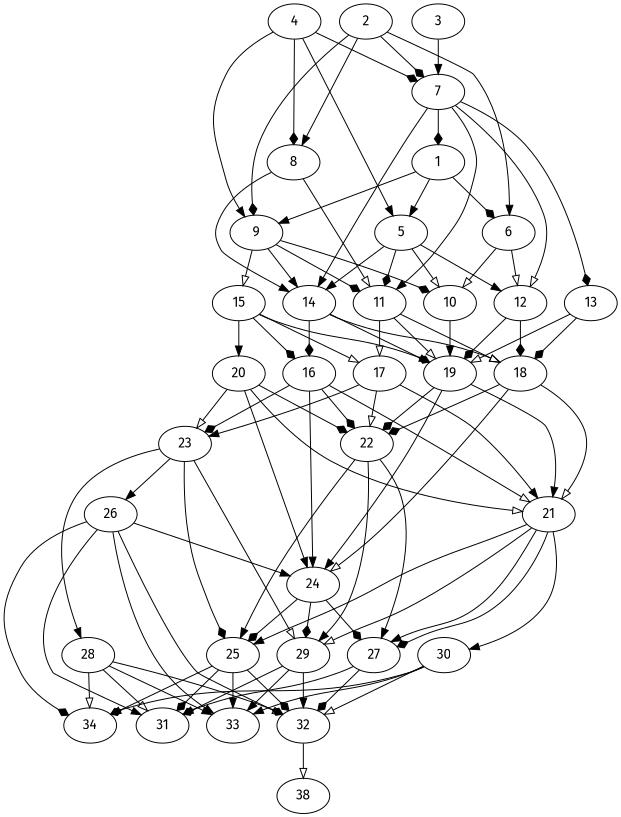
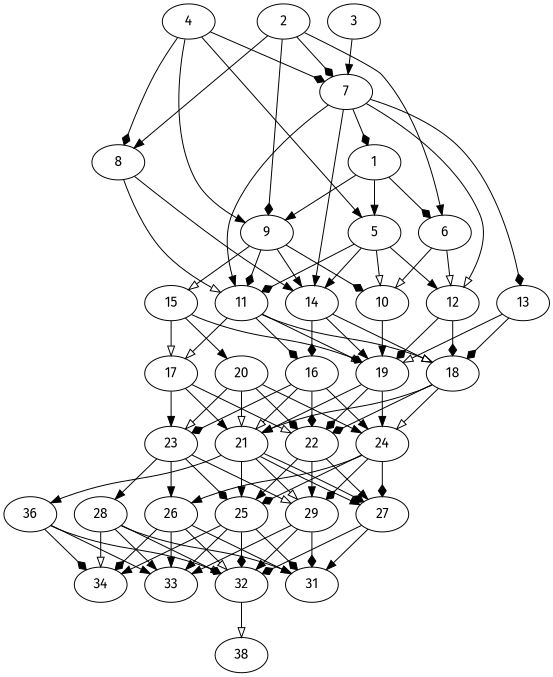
edge "15" -> "16": now "11" -> "16"
edge "26" -> "24": reversed
node "30": label "30" -> "36"
